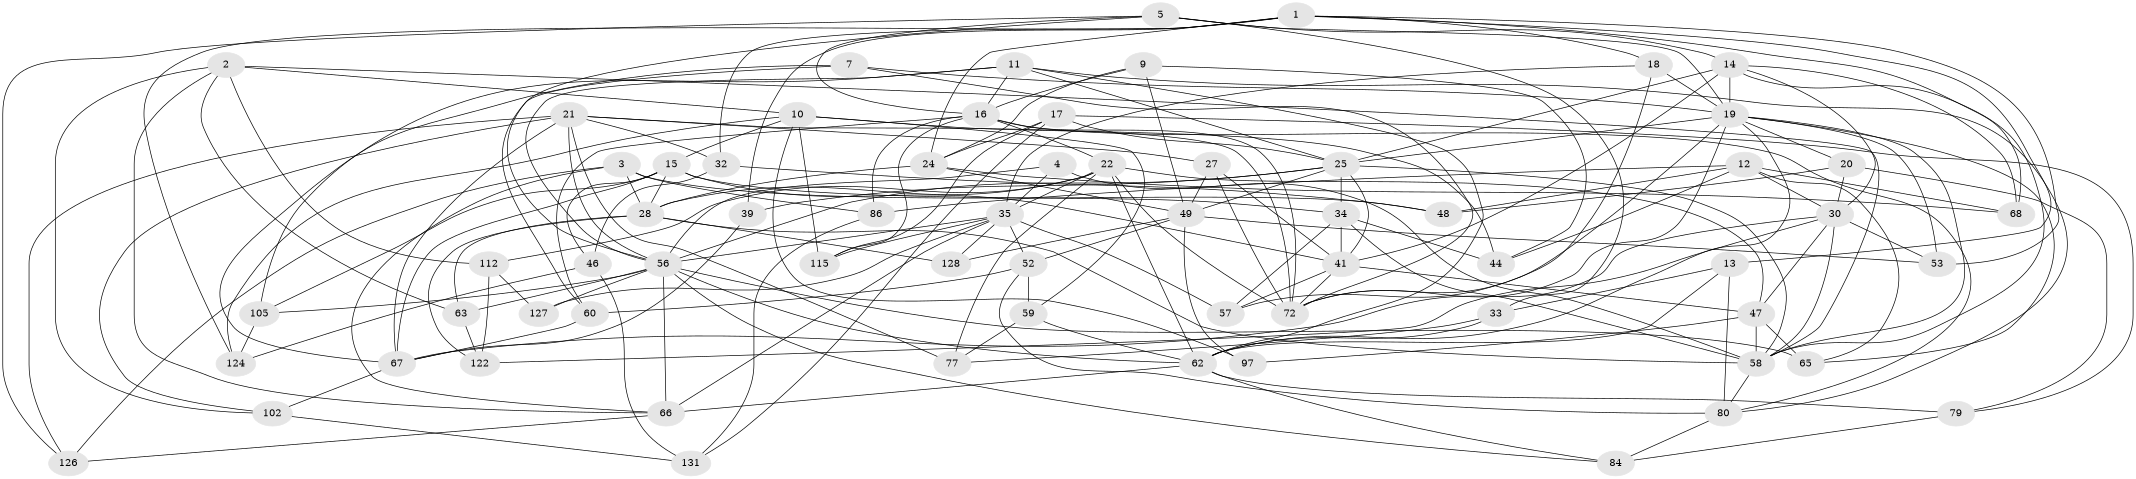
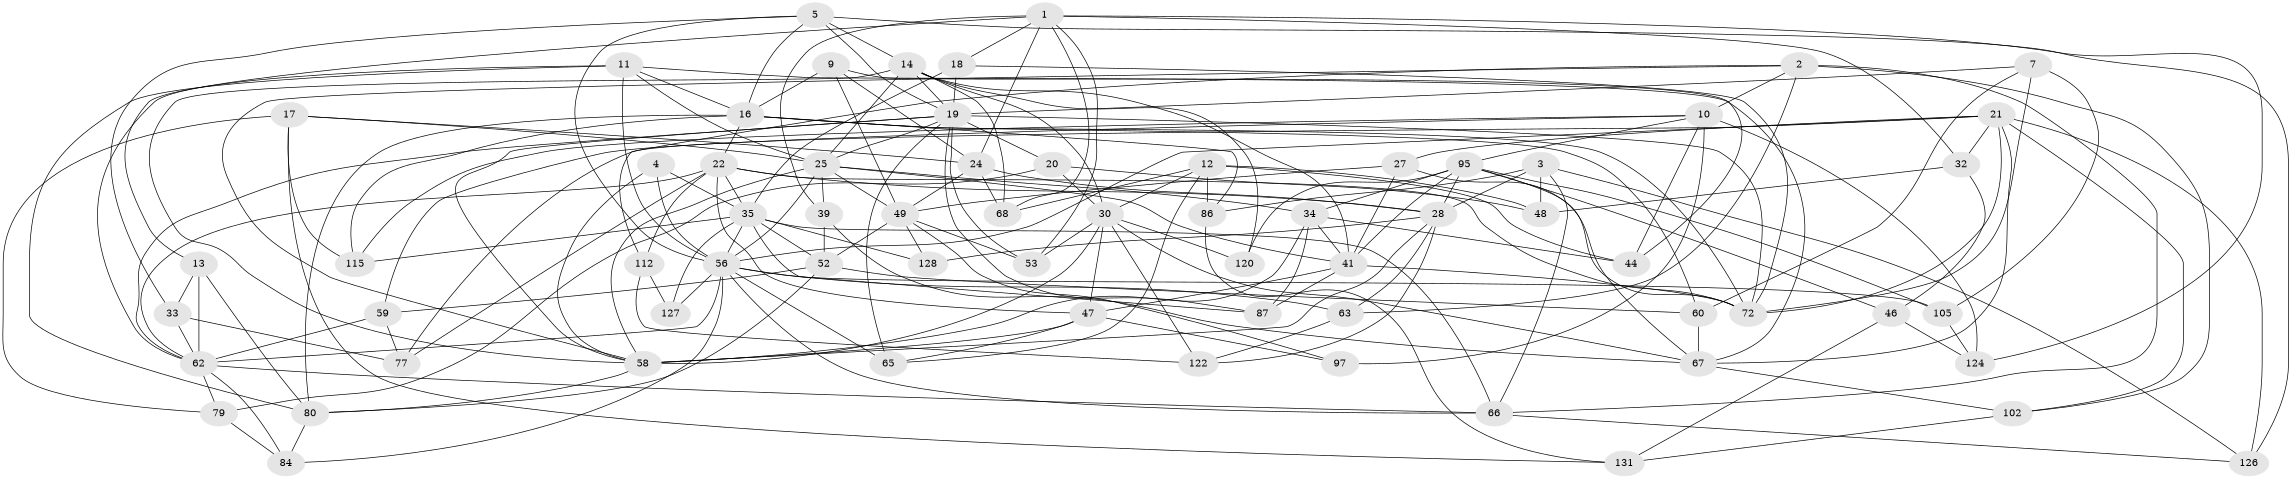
node "15": label "15" -> "95"
edge "39" -- "52": added
node "120": added
node "57": label "57" -> "87"
